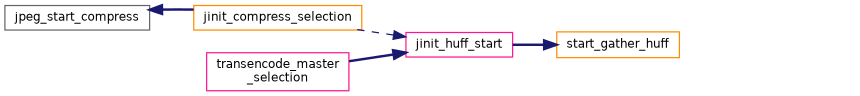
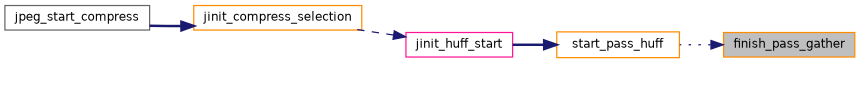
edge "jinit_compress_selection" -> "jpeg_start_compress": reversed
node "start_gather_huff": label "start_gather_huff" -> "start_pass_huff"
node "finish_pass_gather": added
node "transencode_master _selection": removed
